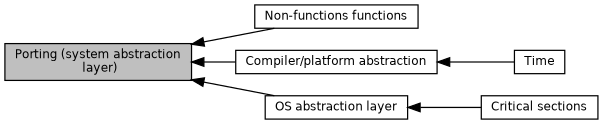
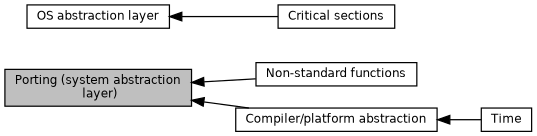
node "Non-functions functions": label "Non-functions functions" -> "Non-standard functions"
edge "OS abstraction layer" -> "Porting (system abstraction layer)": removed
